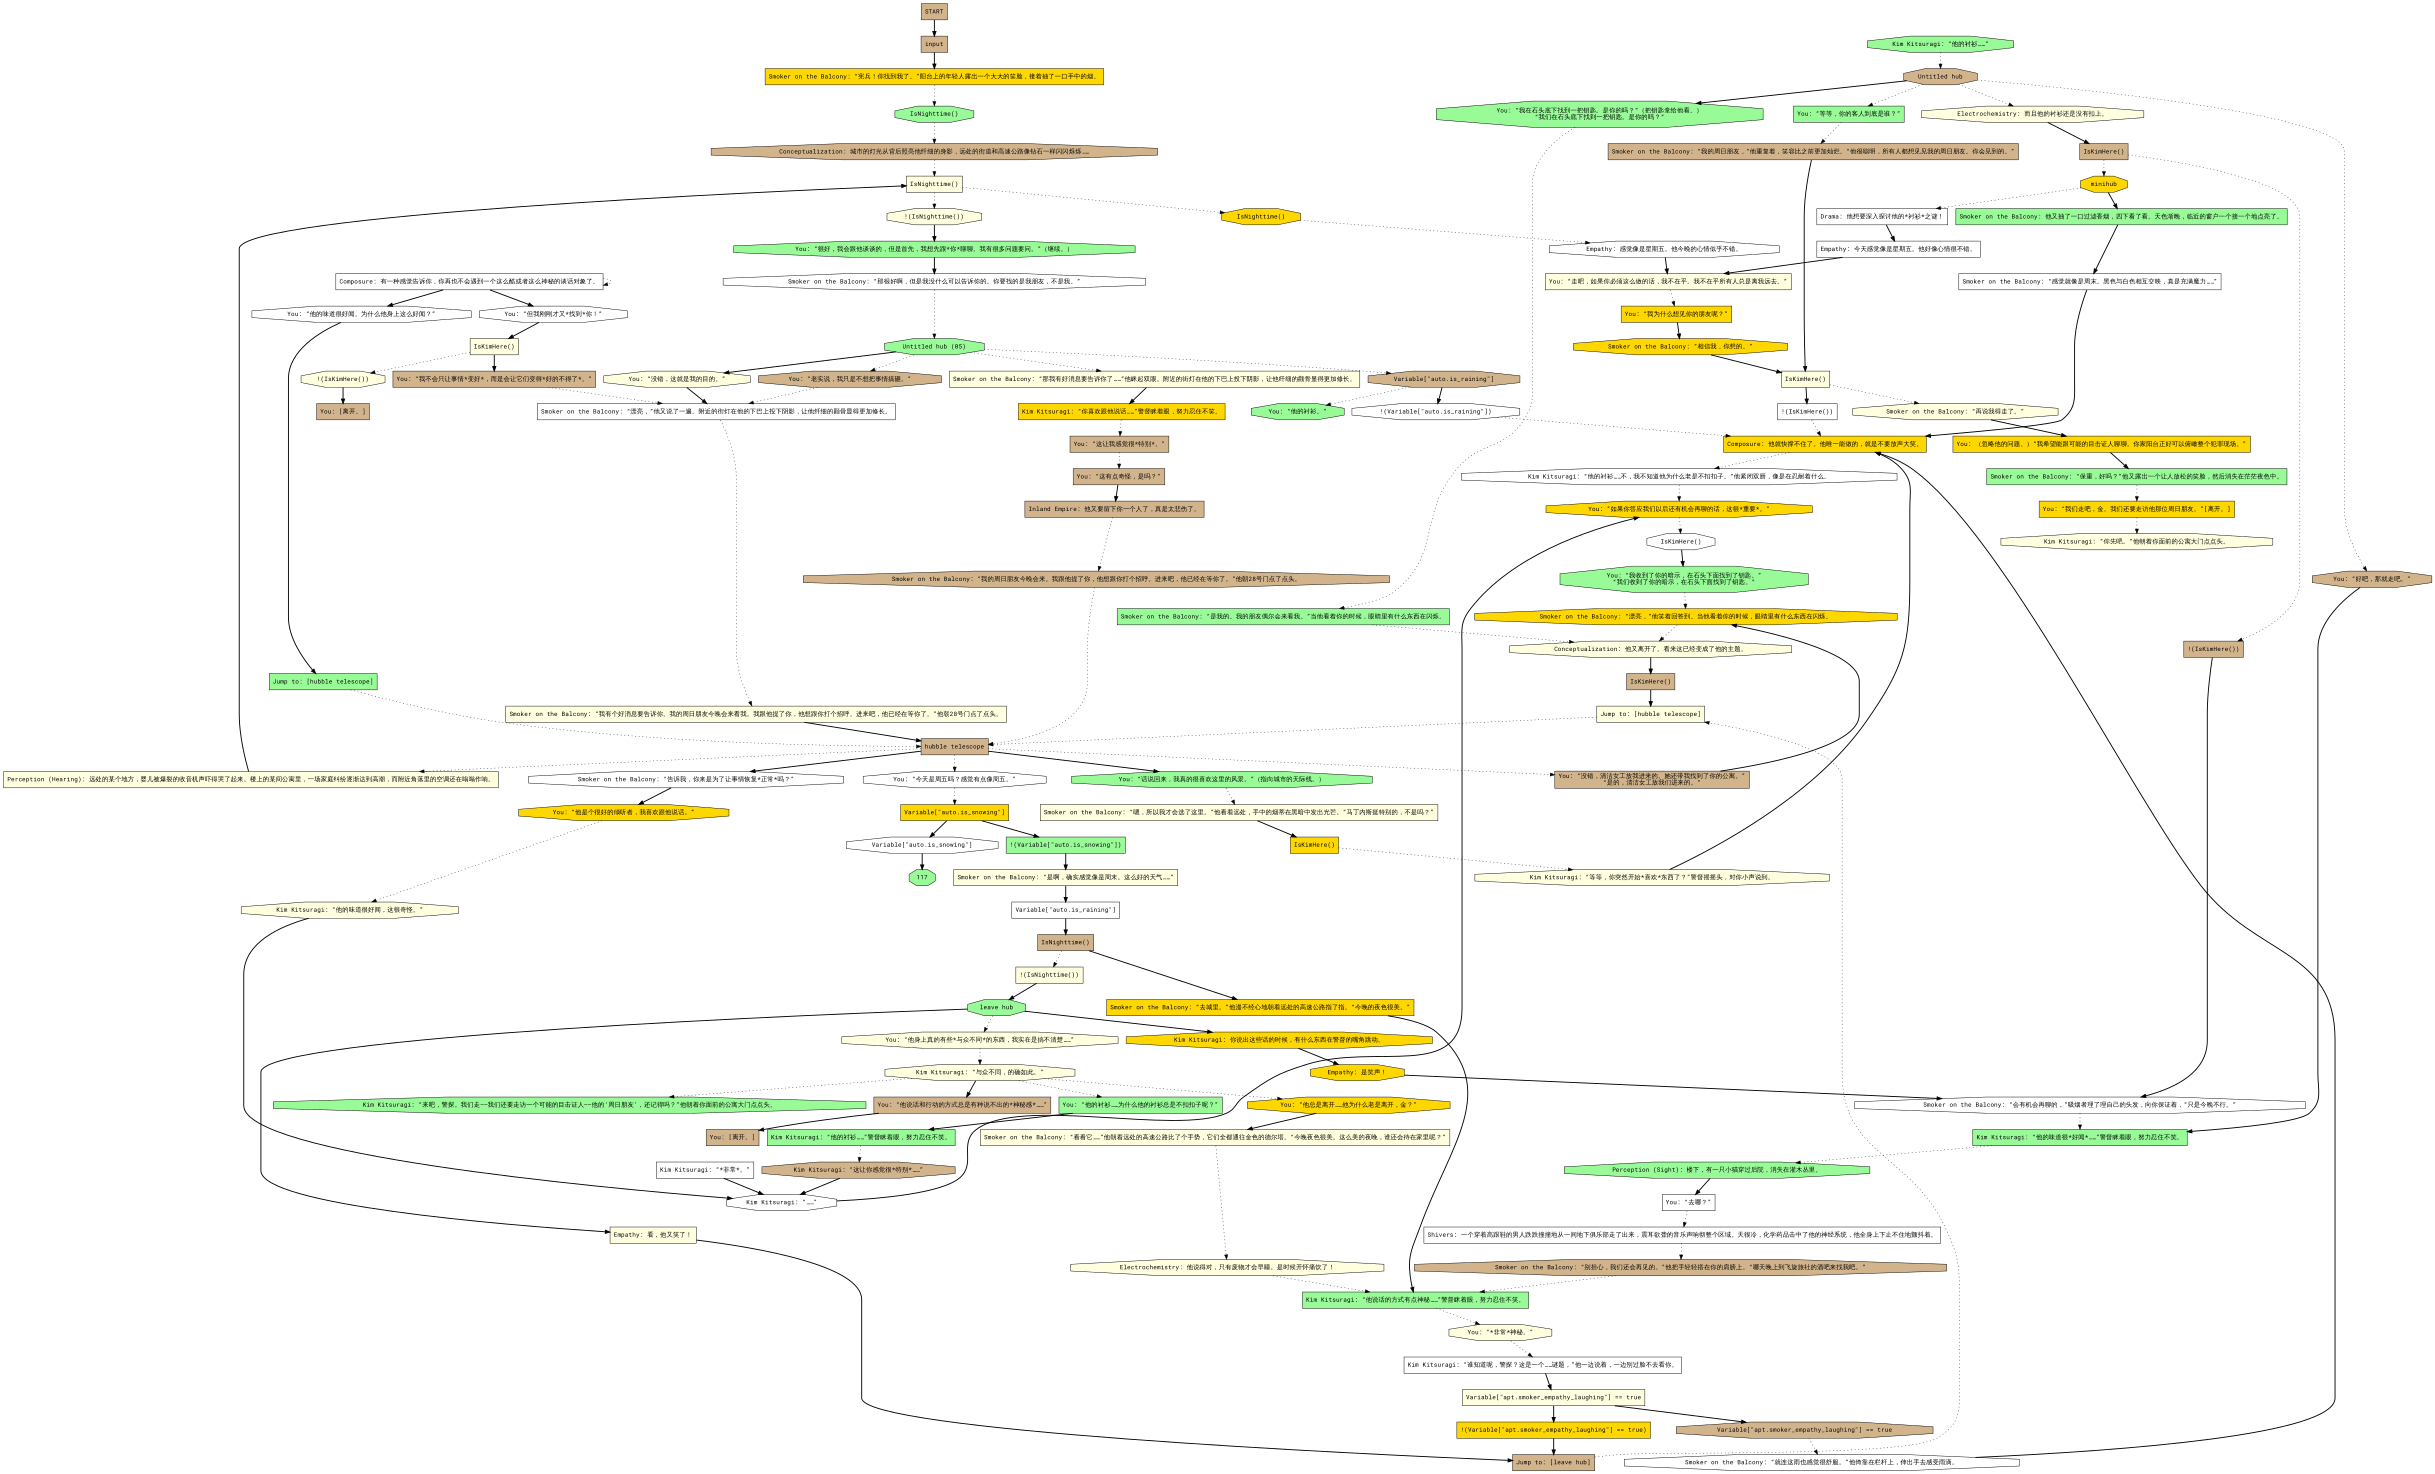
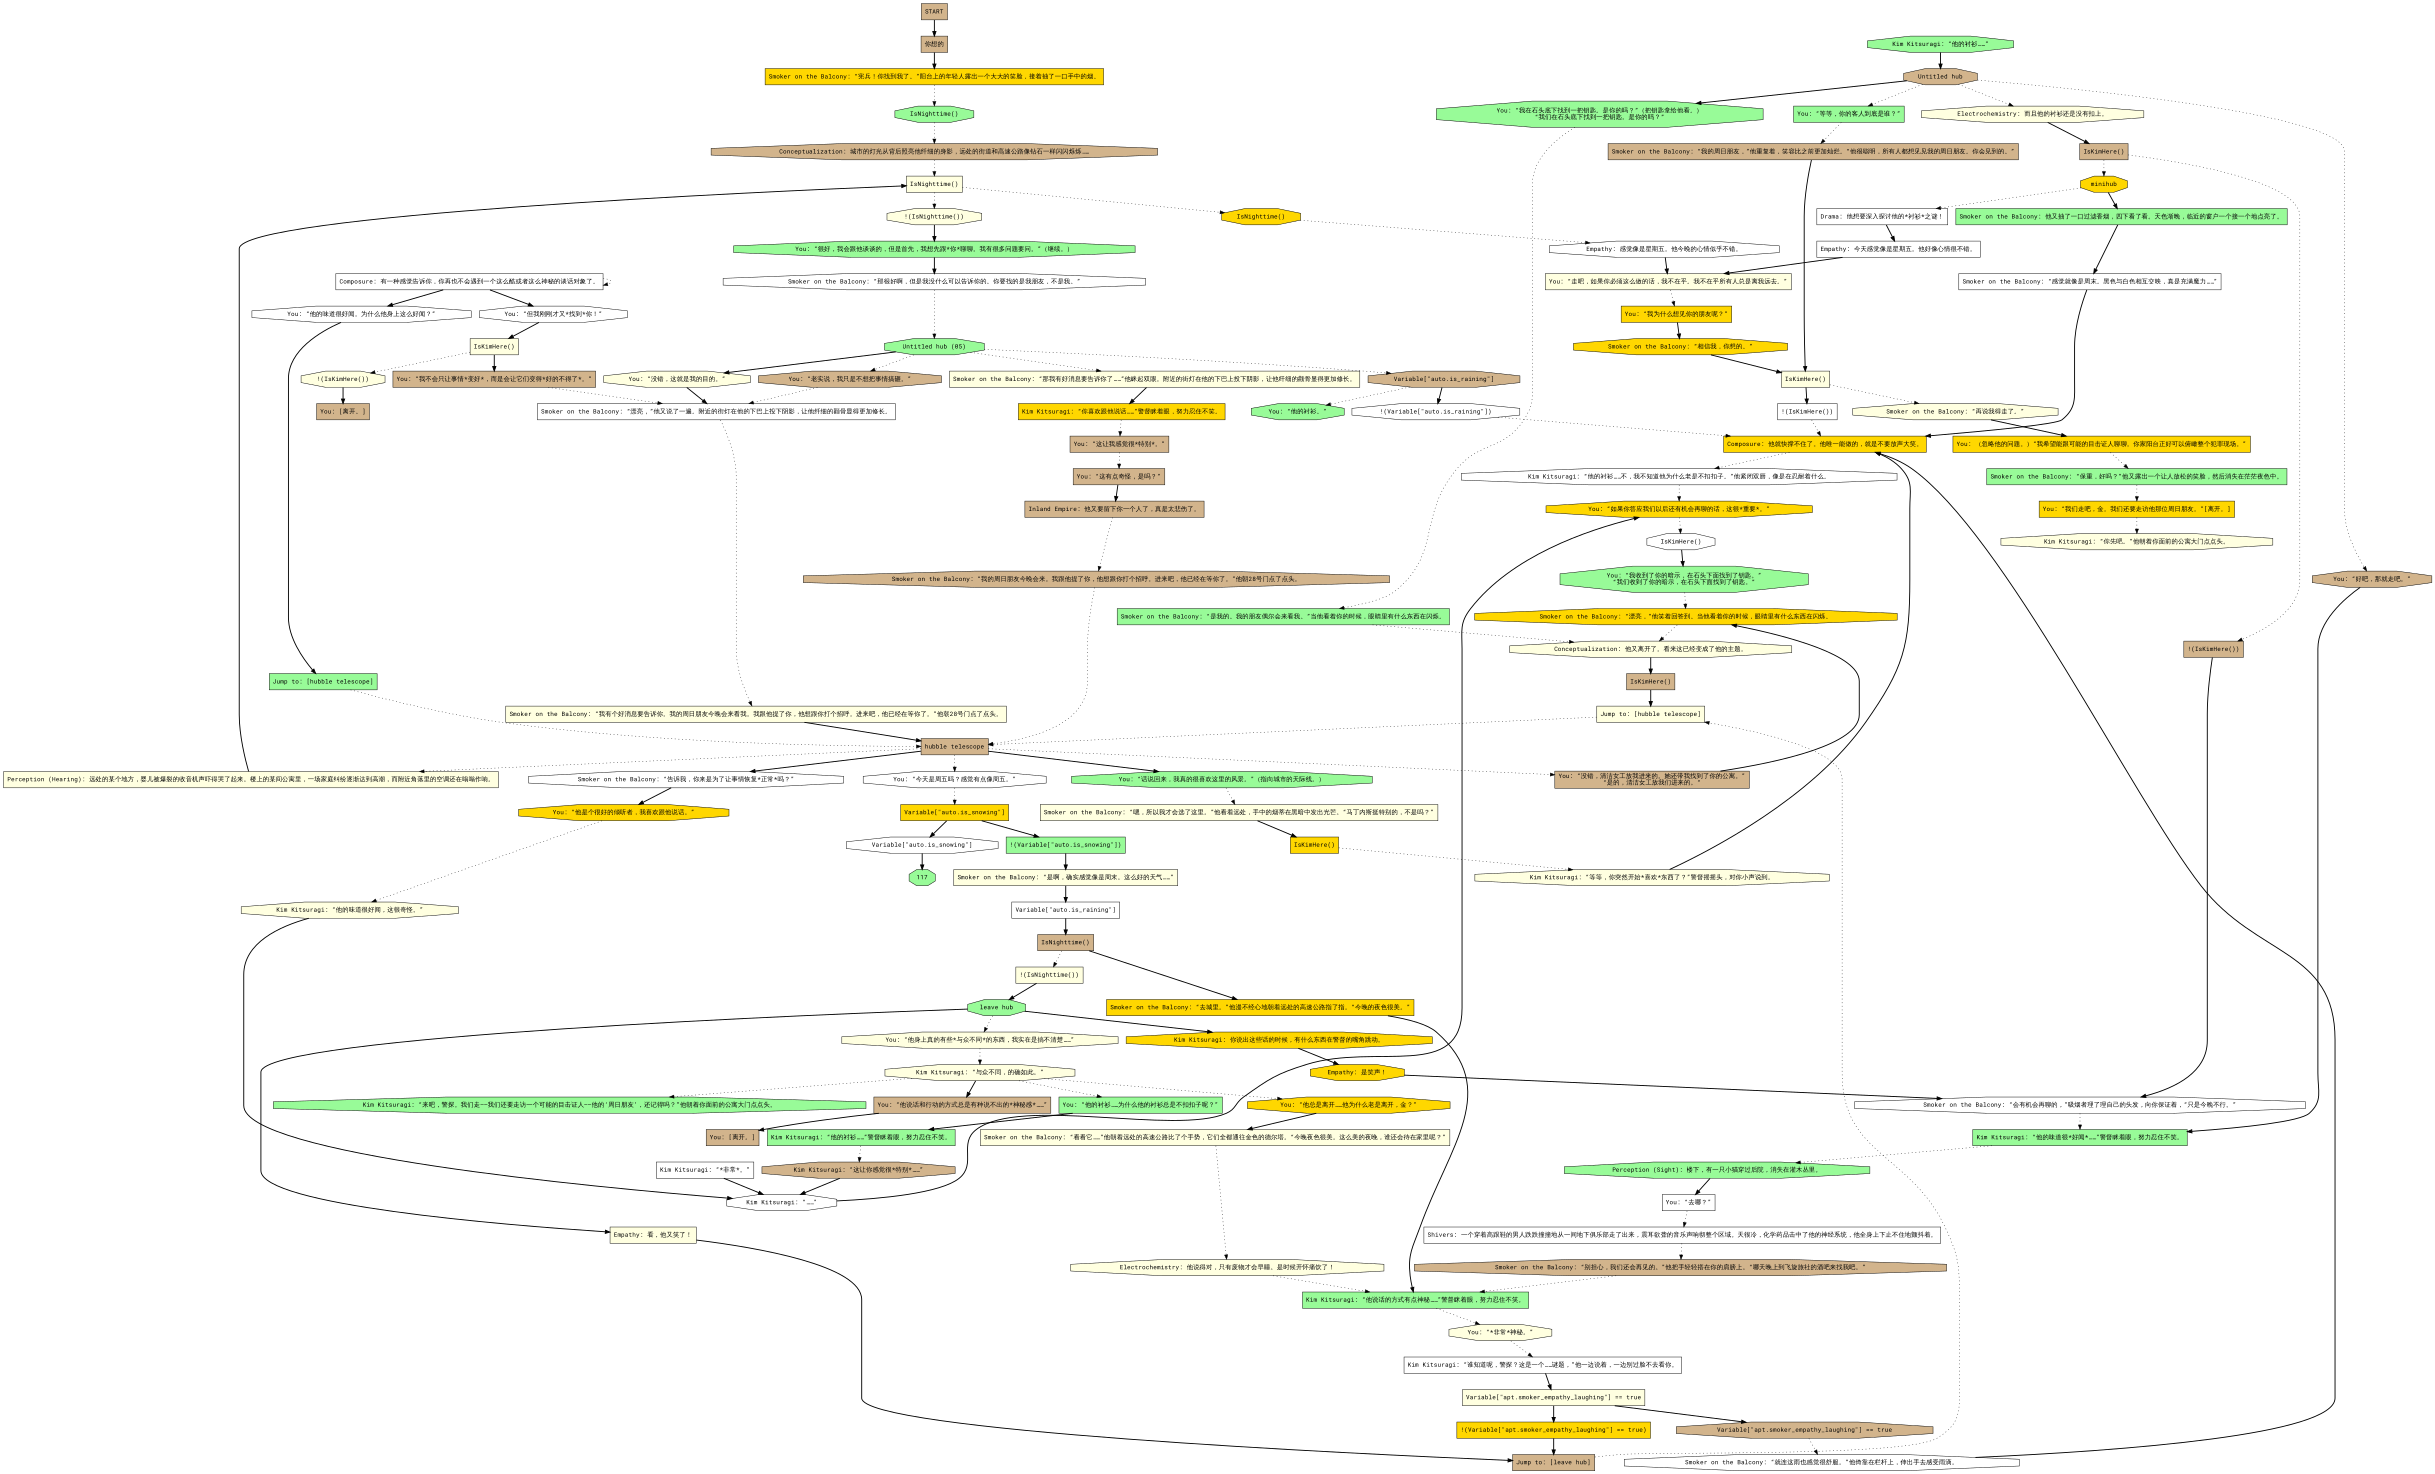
node "input": label "input" -> "你想的"
edge "Kim Kitsuragi: “他的衬衫……”" -> "Untitled hub": style dotted -> bold
edge "You: （忽略他的问题。）“我希望能跟可能的目击证人聊聊。你家阳台正好可以俯瞰整个犯罪现场。”" -> "Smoker on the Balcony: “保重，好吗？”他又露出一个让人放松的笑脸，然后消失在茫茫夜色中。": style bold -> dotted
